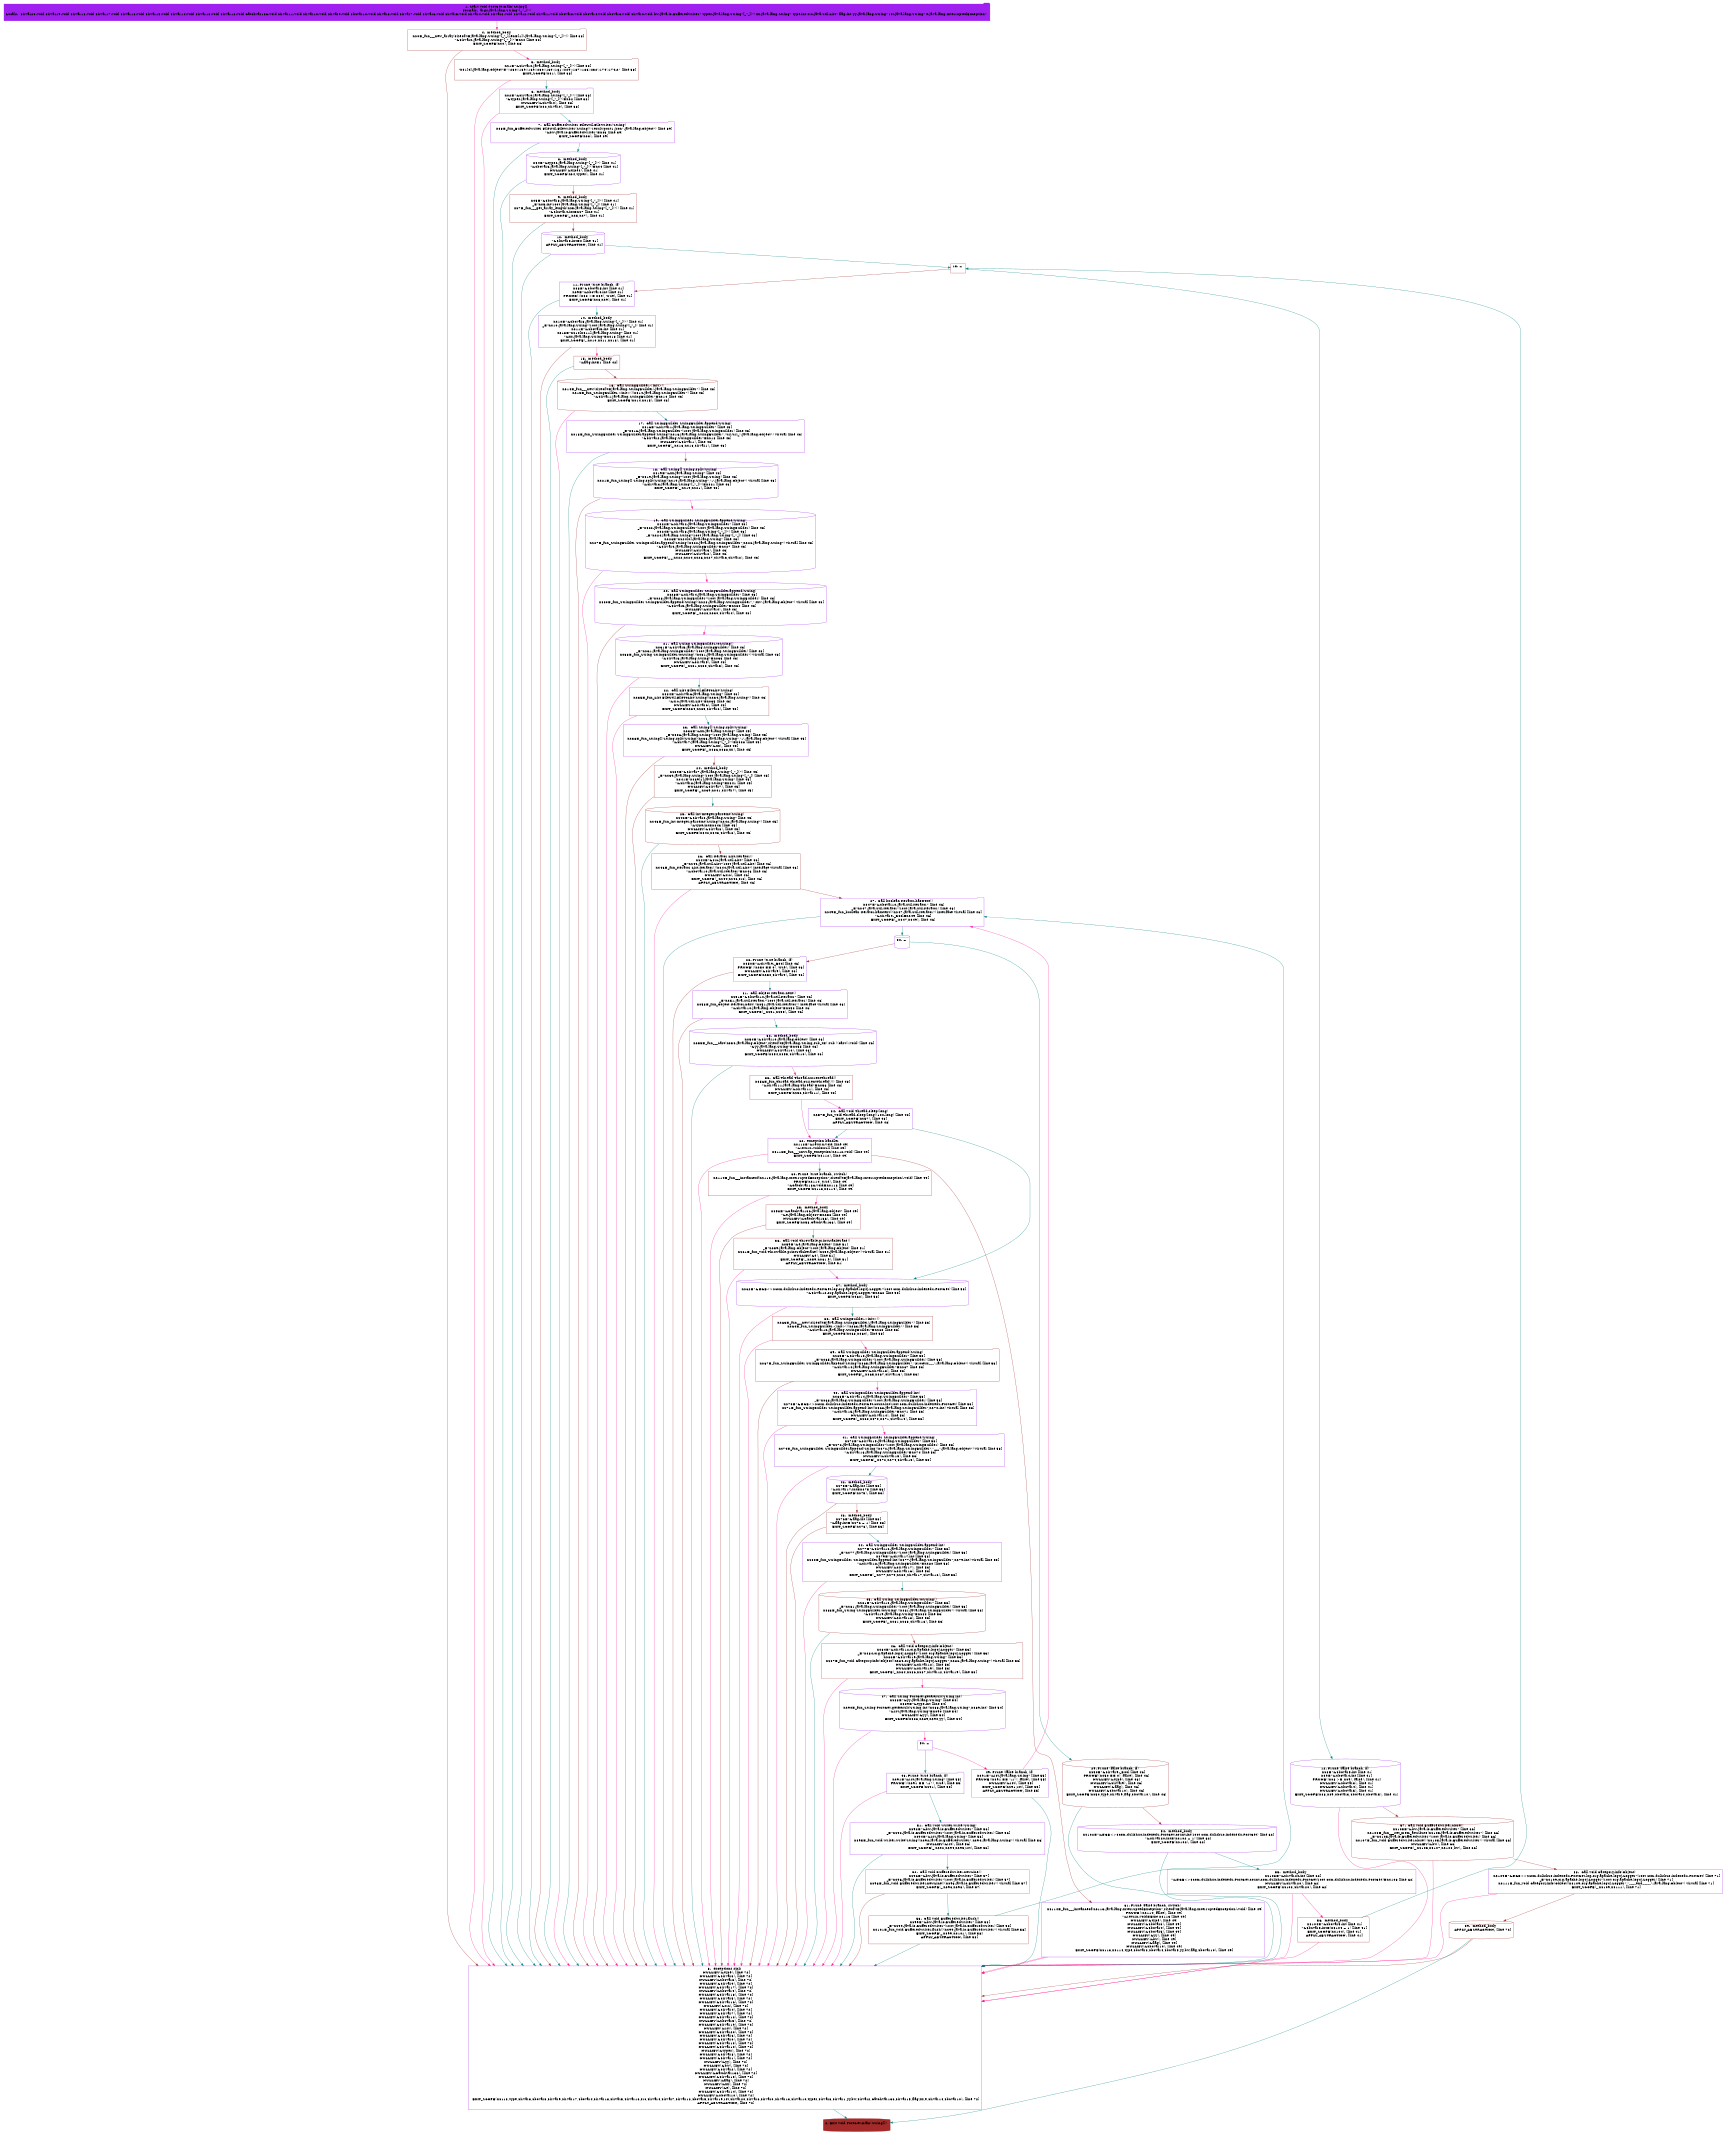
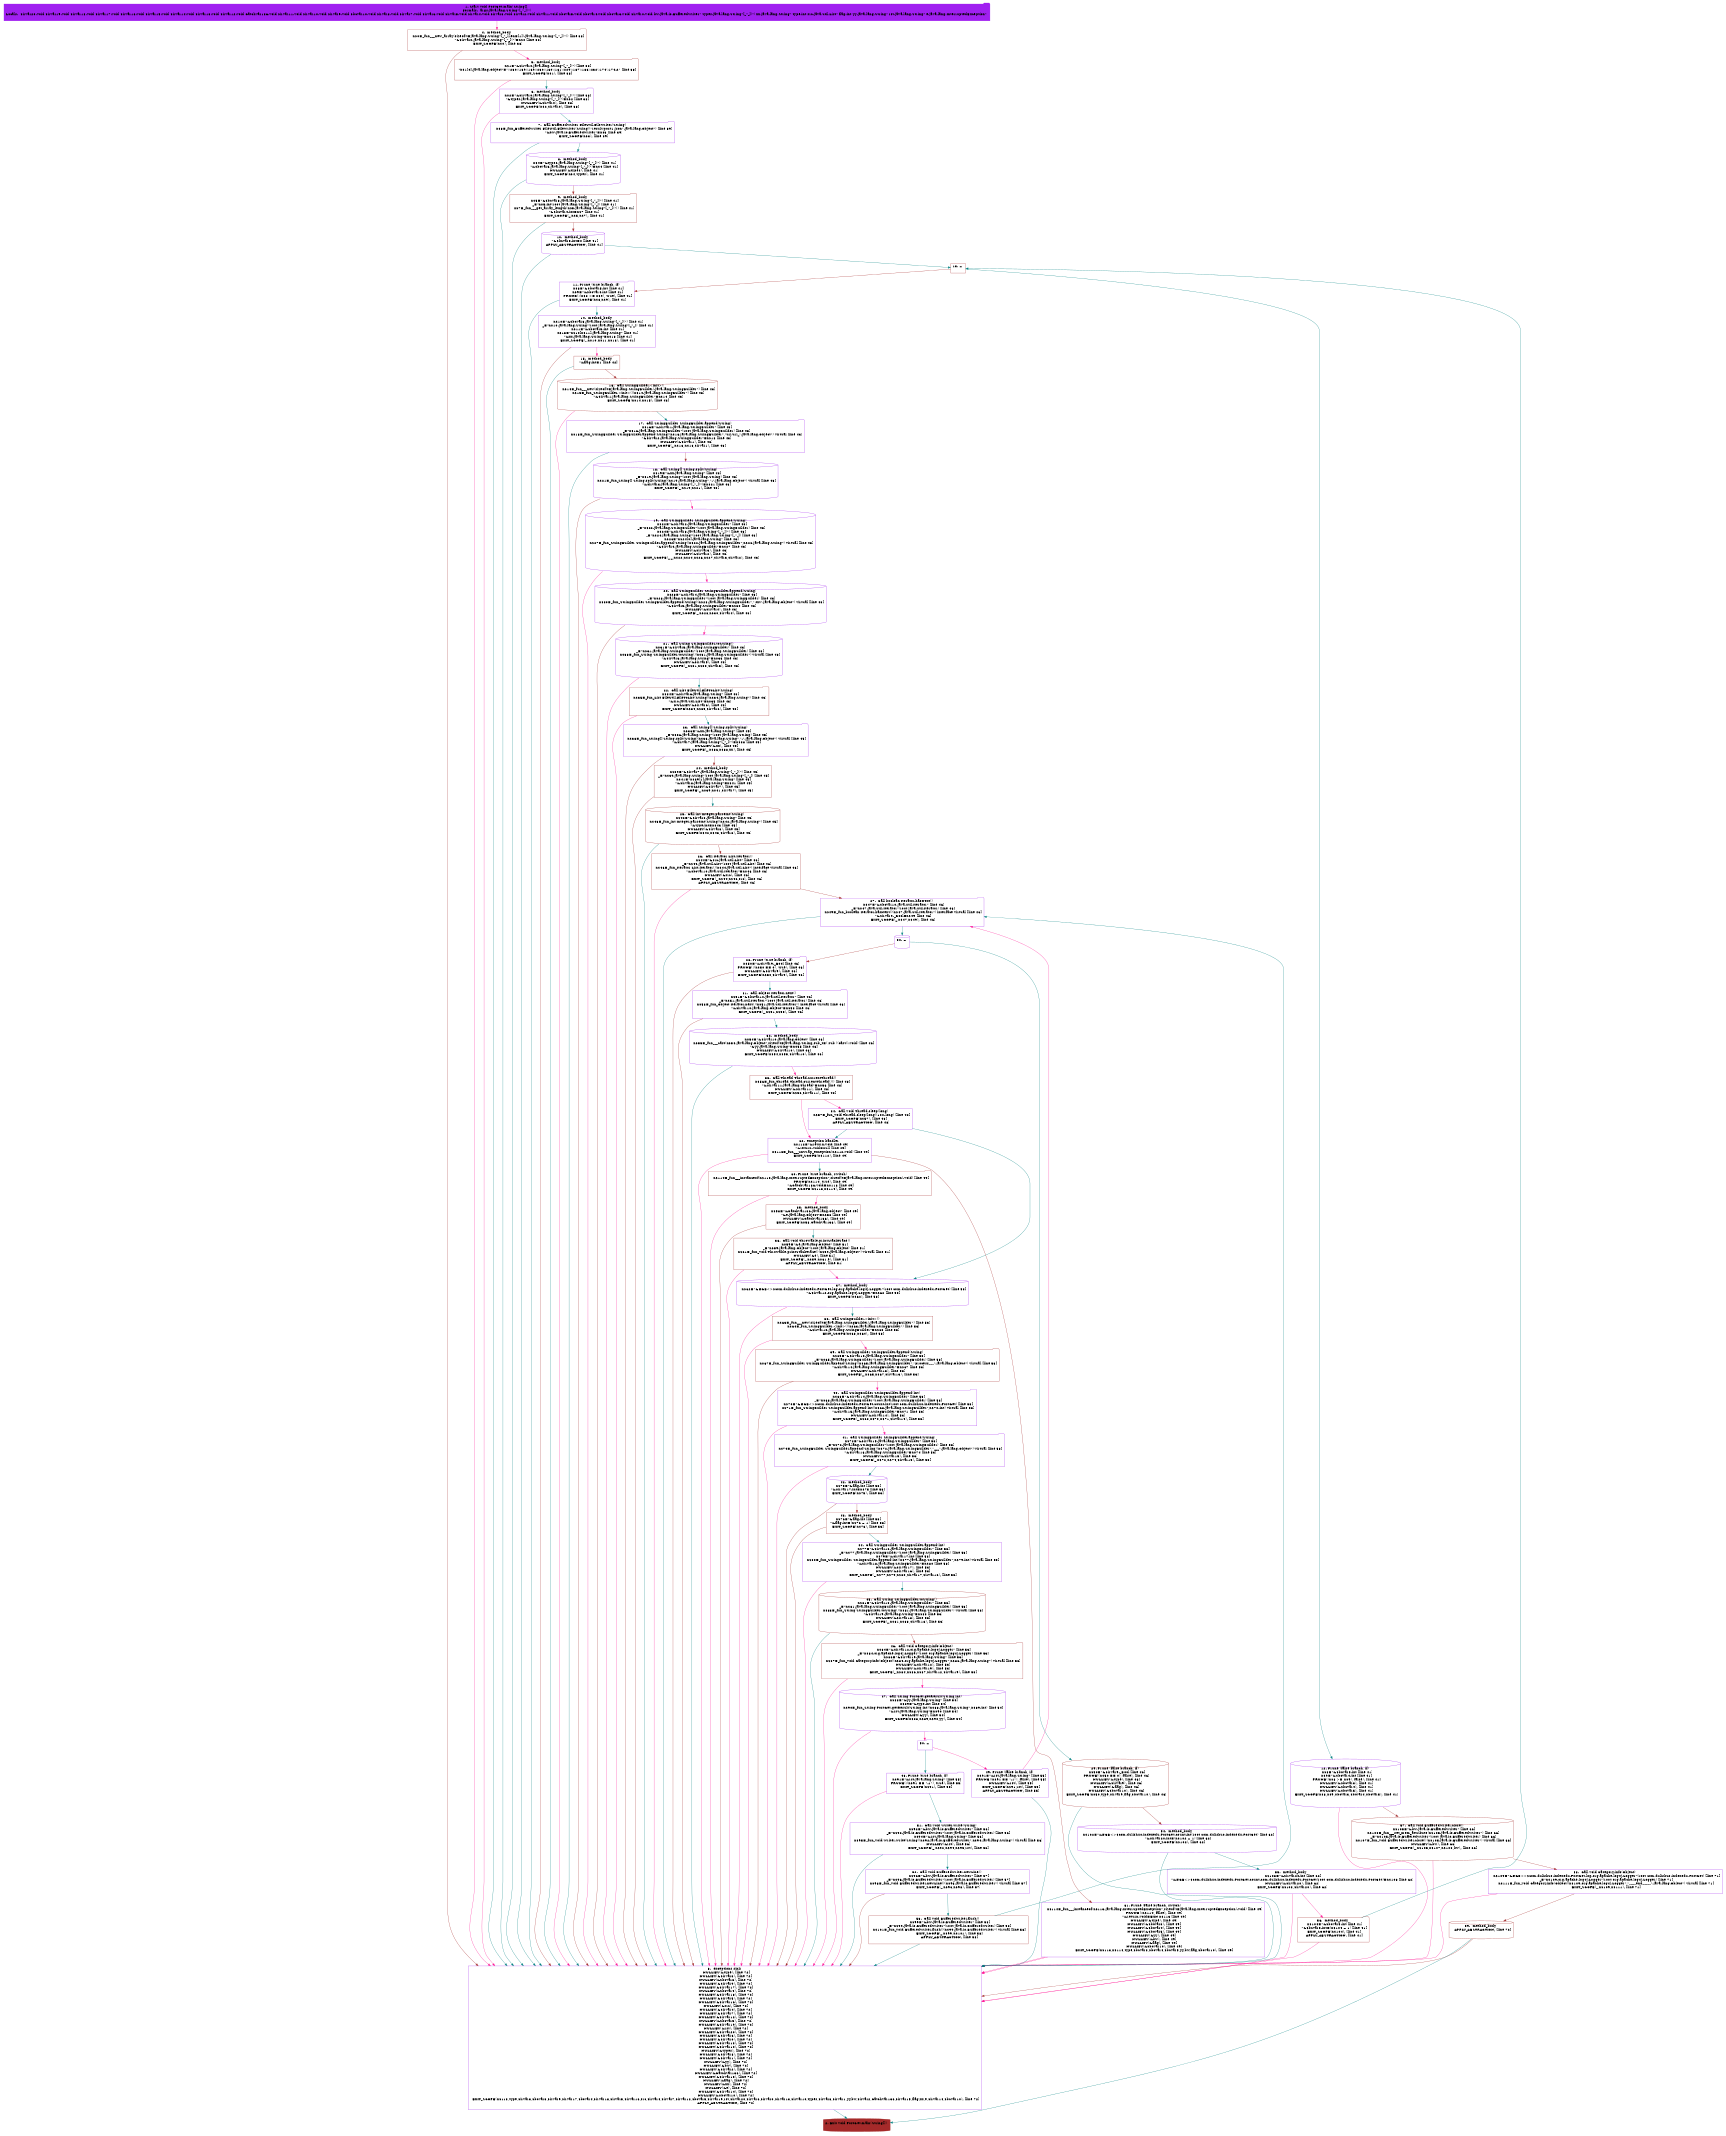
node "50: +": shape box -> folder
